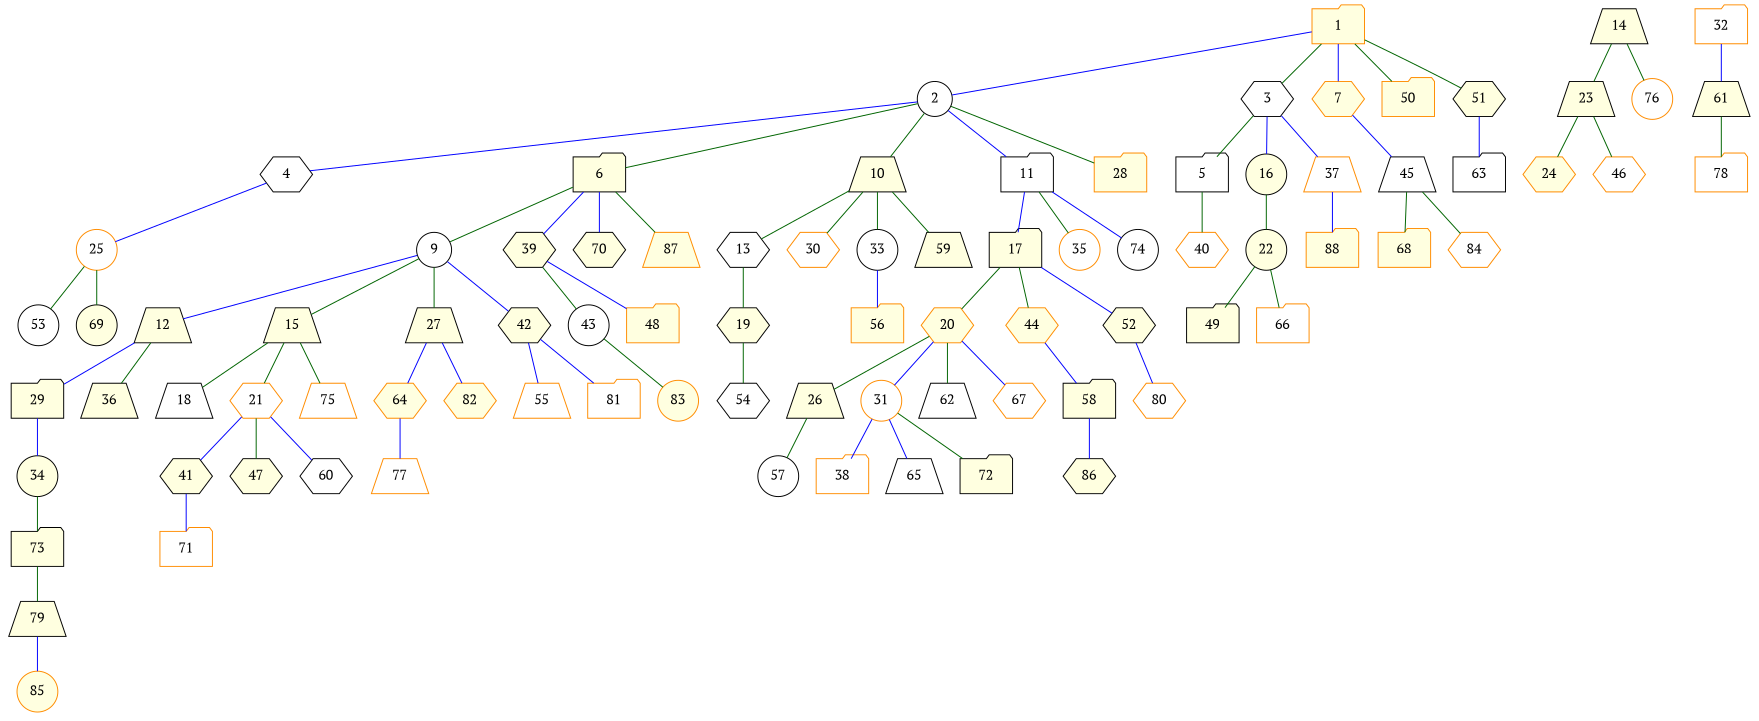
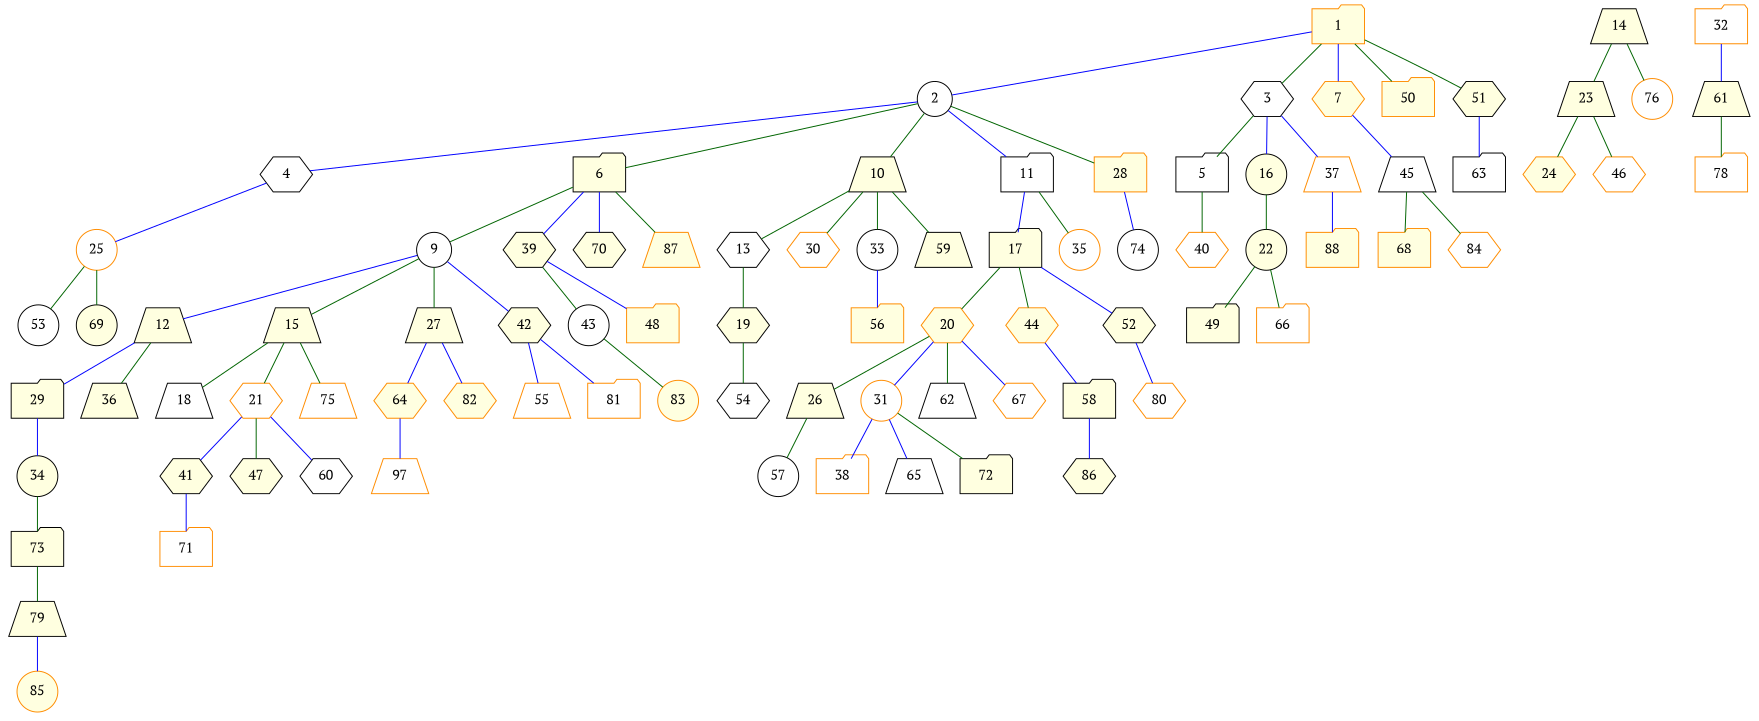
edge "11" -- "74": now "28" -- "74"
node "77": label "77" -> "97"
